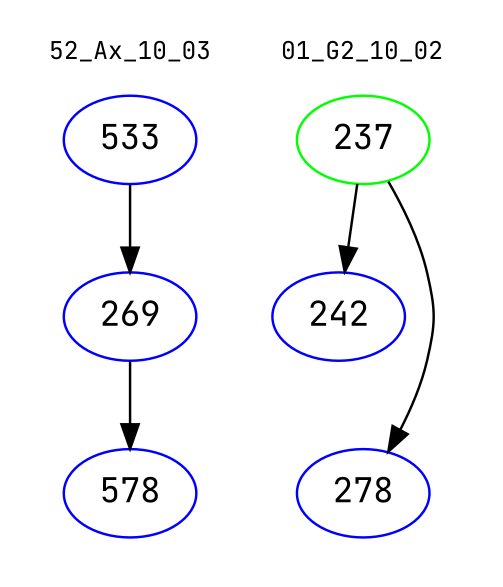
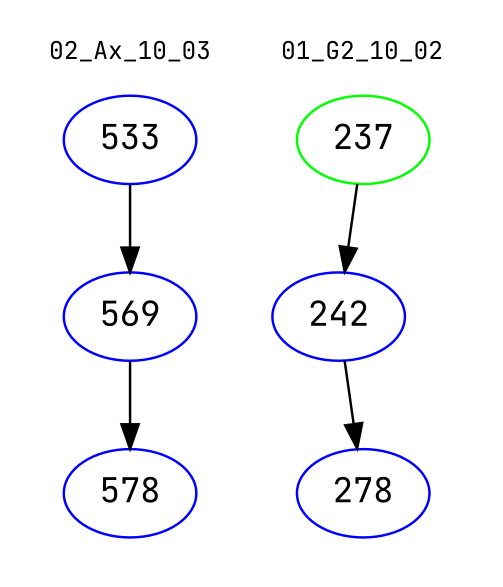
cluster "52_Ax_10_03": label "52_Ax_10_03" -> "02_Ax_10_03"
edge "237" -> "278": now "242" -> "278"
node "269": label "269" -> "569"
